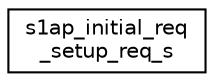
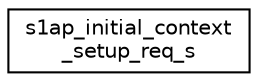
node "s1ap_initial_req _setup_req_s": label "s1ap_initial_req _setup_req_s" -> "s1ap_initial_context _setup_req_s"
